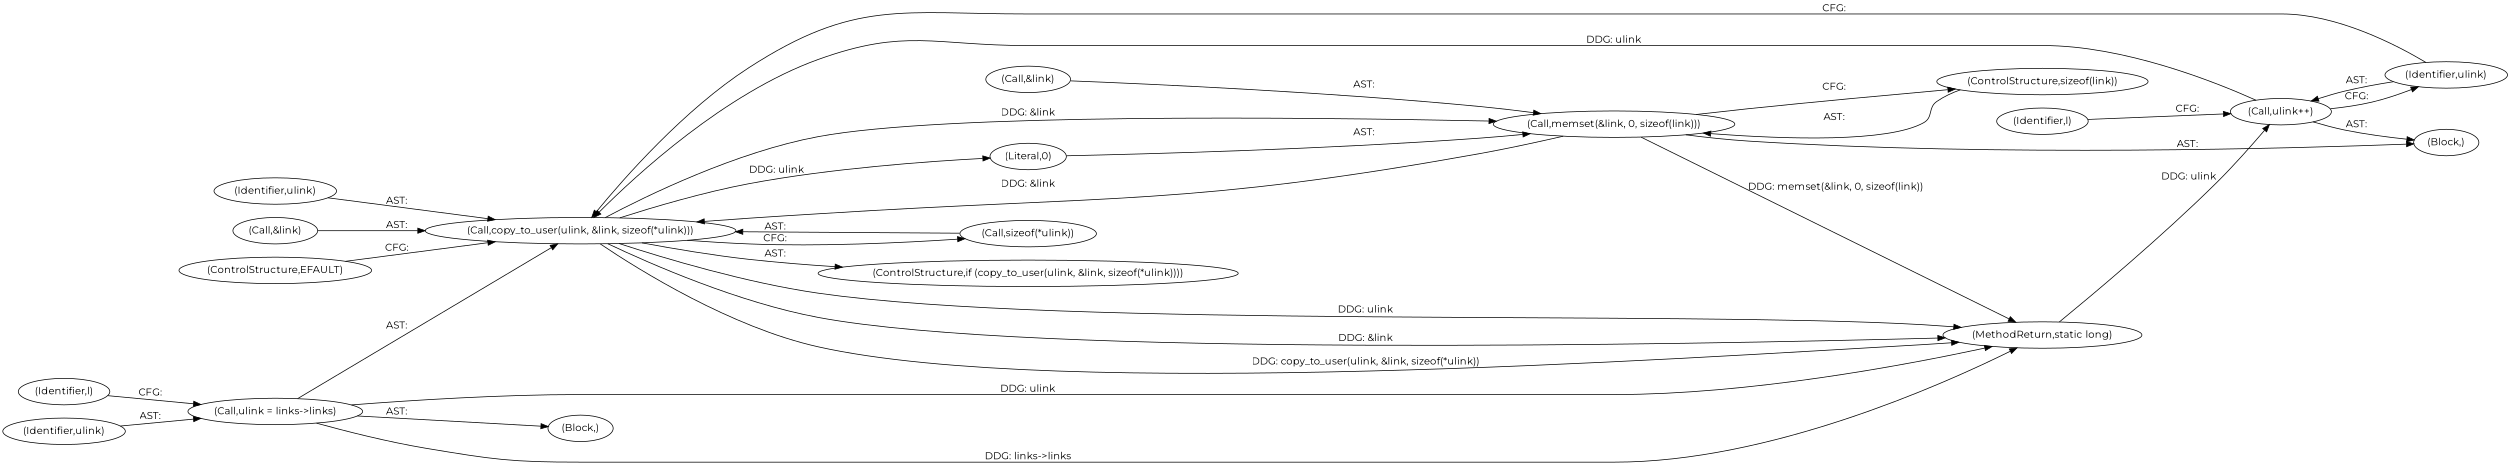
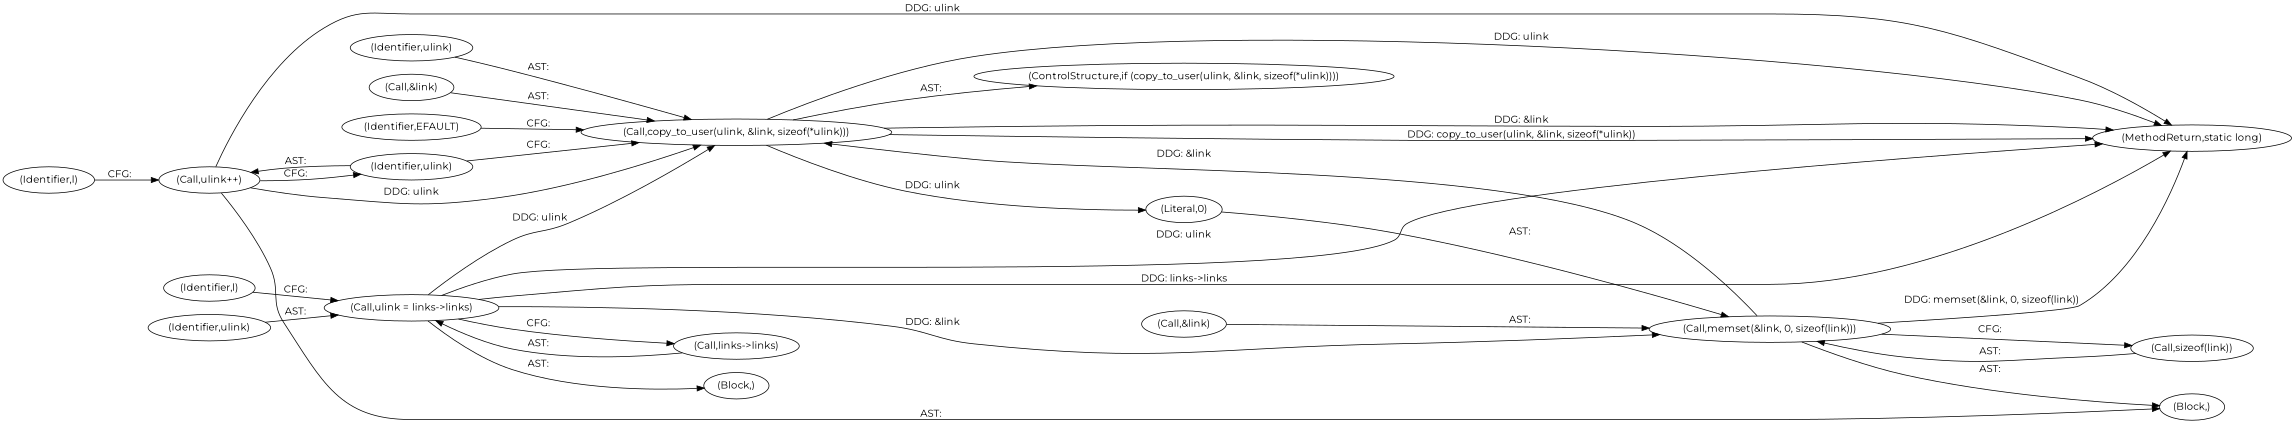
node "(ControlStructure,sizeof(link))": label "(ControlStructure,sizeof(link))" -> "(Call,sizeof(link))"
edge "(Call,copy_to_user(ulink, &link, sizeof(*ulink)))" -> "(Call,memset(&link, 0, sizeof(link)))": now "(Call,ulink = links->links)" -> "(Call,memset(&link, 0, sizeof(link)))"
edge "(MethodReturn,static long)" -> "(Call,ulink++)": reversed
node "(Call,sizeof(*ulink))": removed
node "(ControlStructure,EFAULT)": label "(ControlStructure,EFAULT)" -> "(Identifier,EFAULT)"
edge "(Call,ulink = links->links)" -> "(Call,copy_to_user(ulink, &link, sizeof(*ulink)))": label "AST: " -> "DDG: ulink"
node "(Call,links->links)": added
